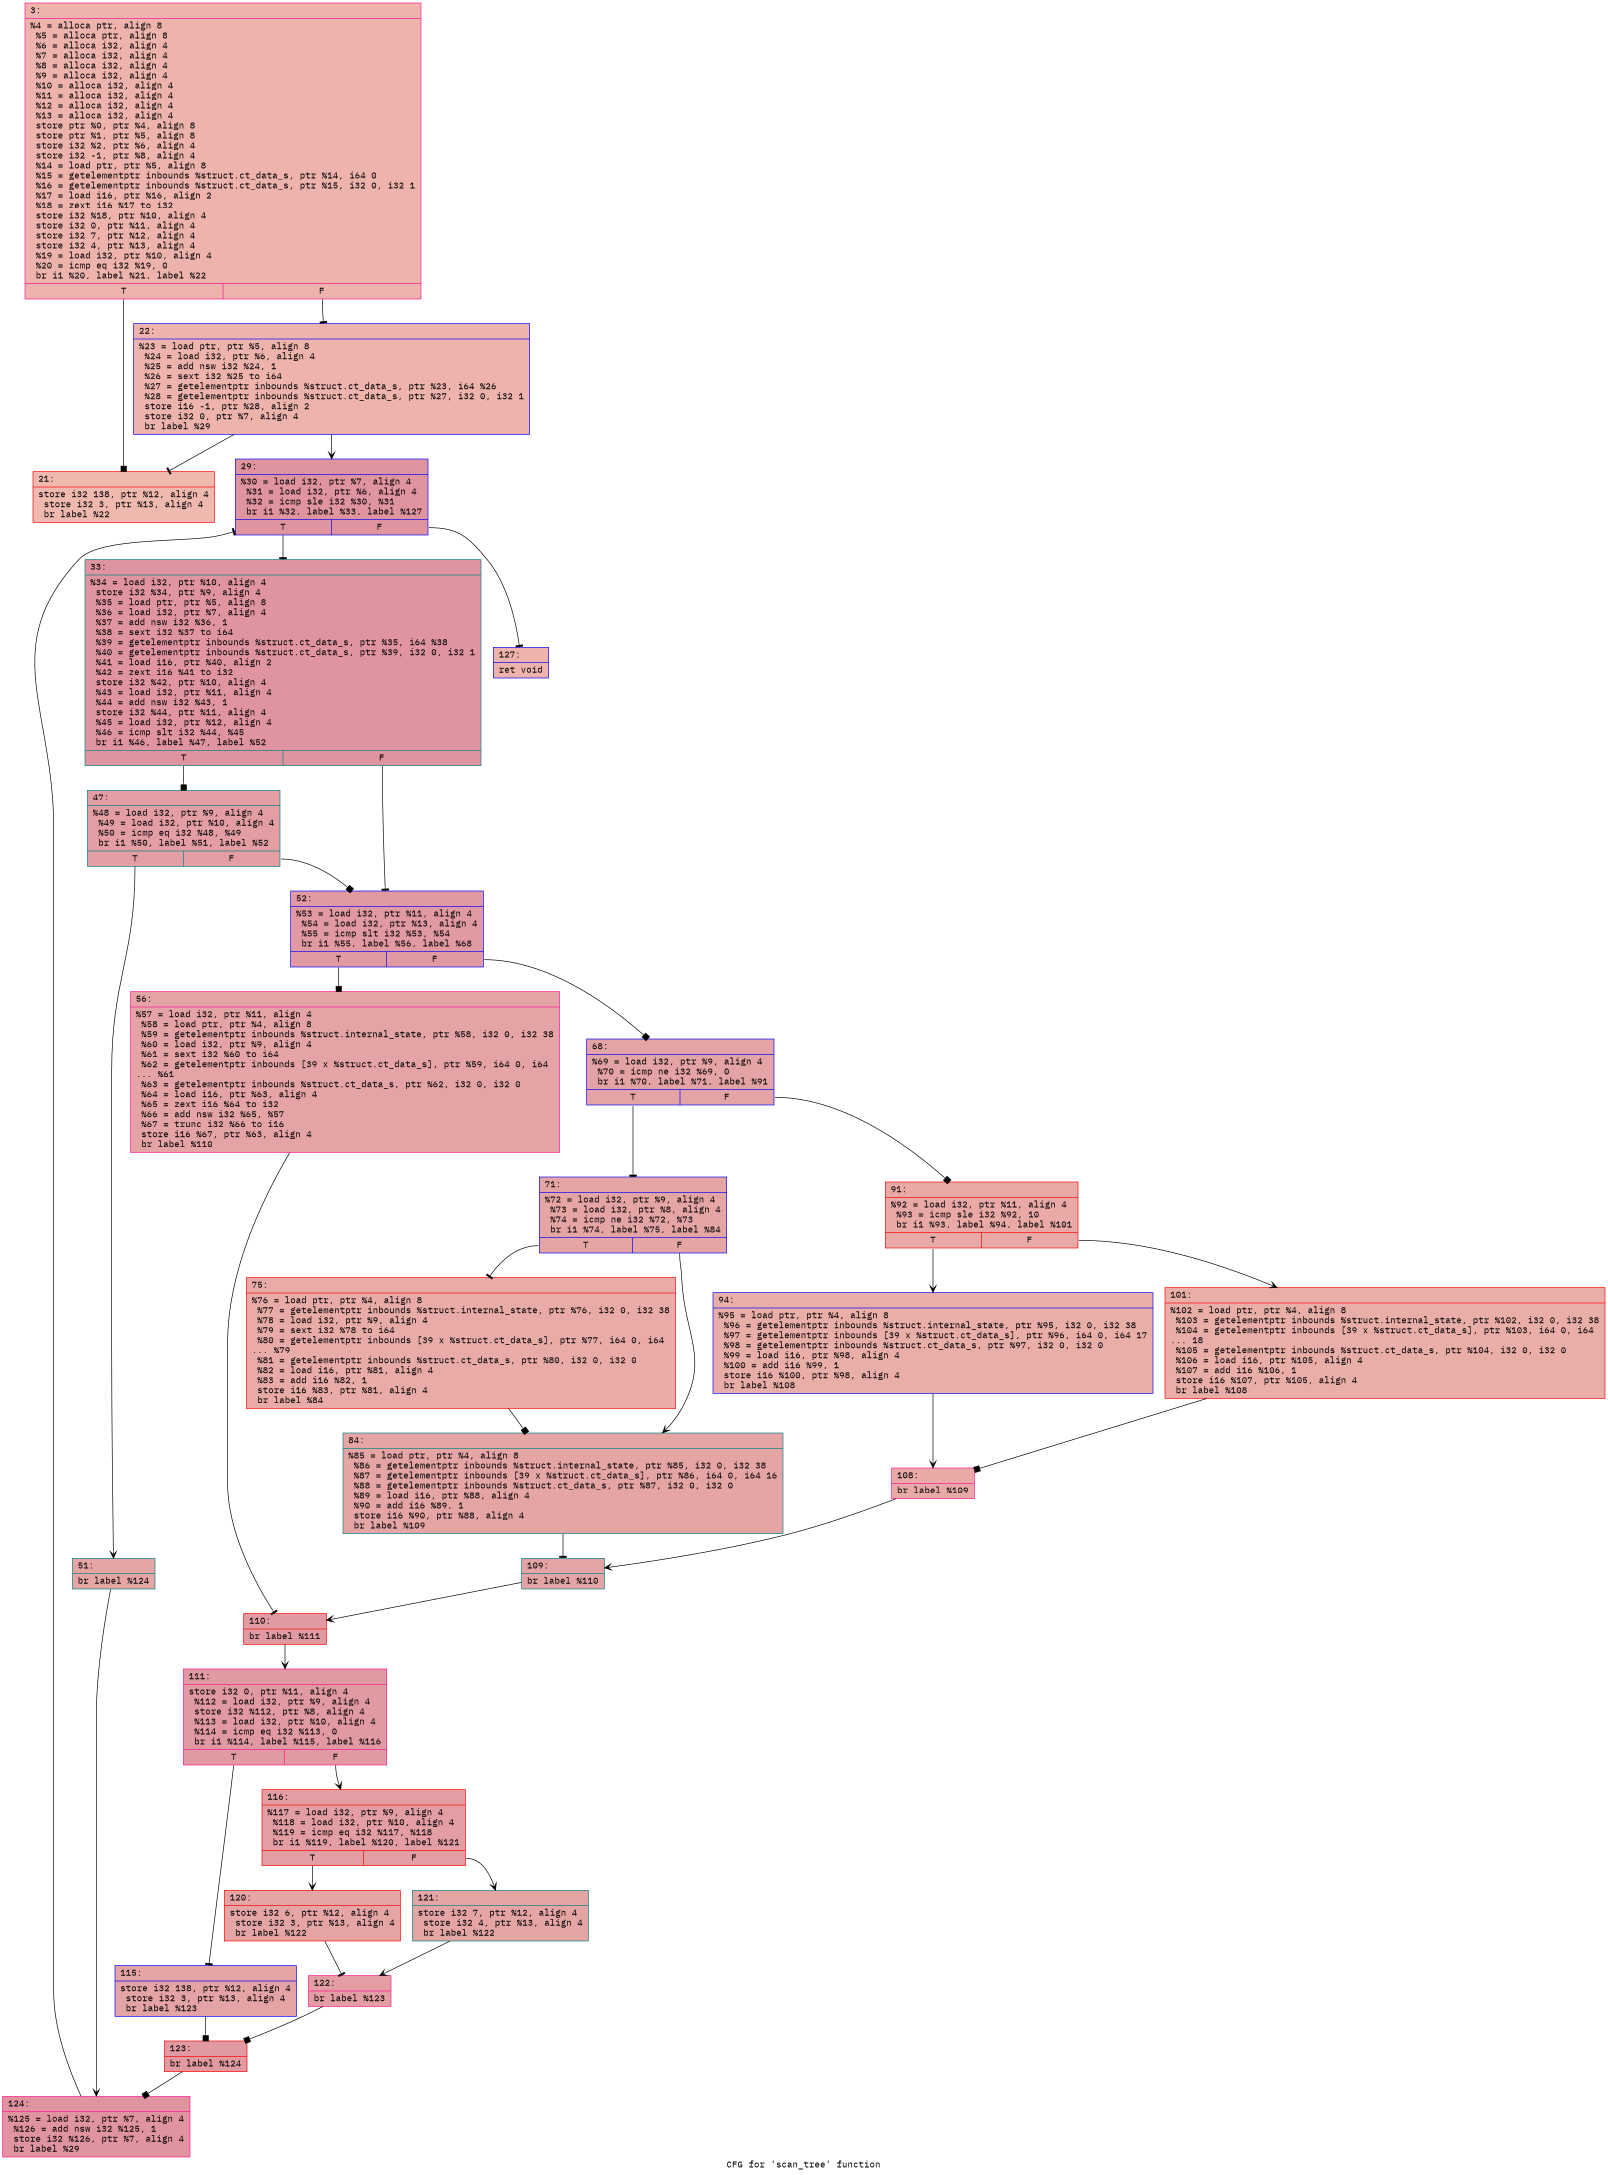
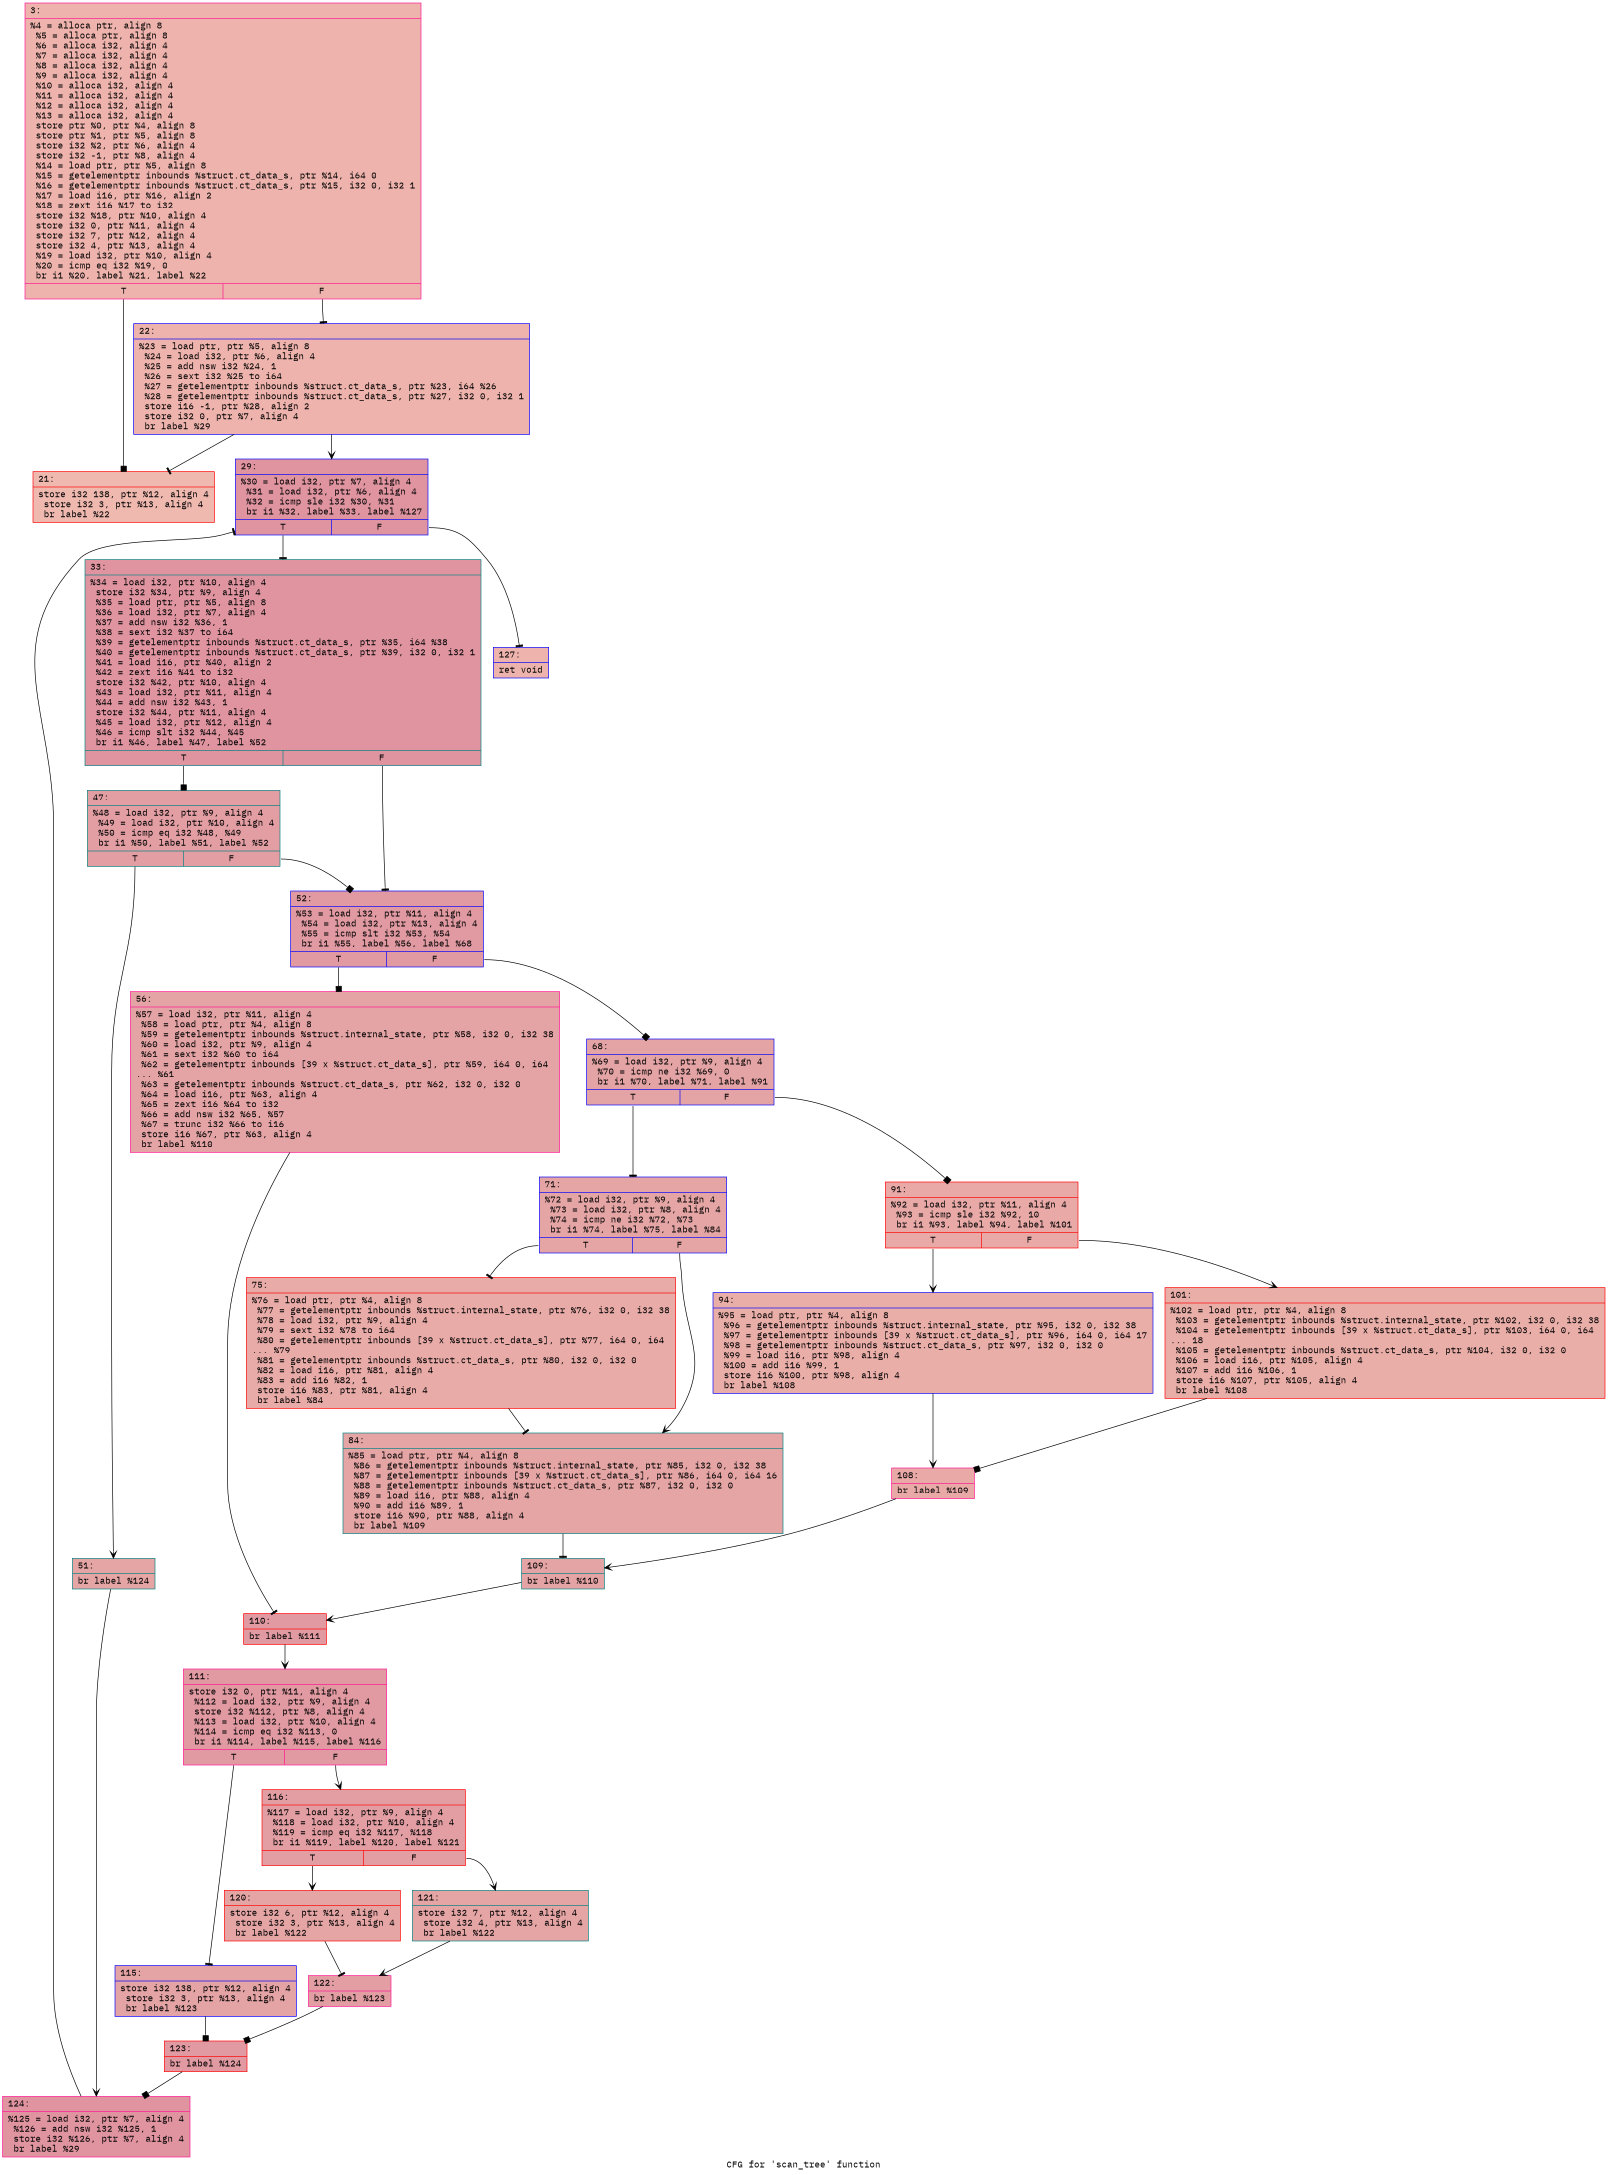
edge "75:" -> "84:": arrowhead box -> tee
